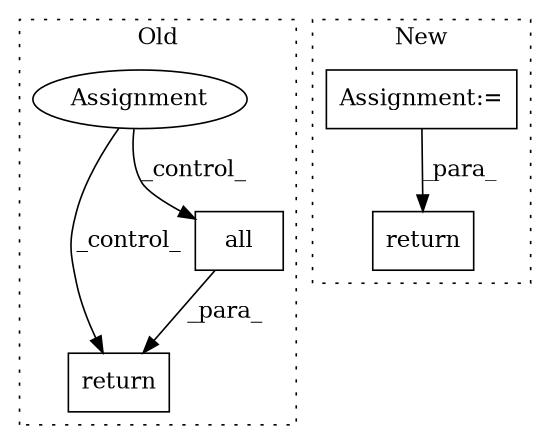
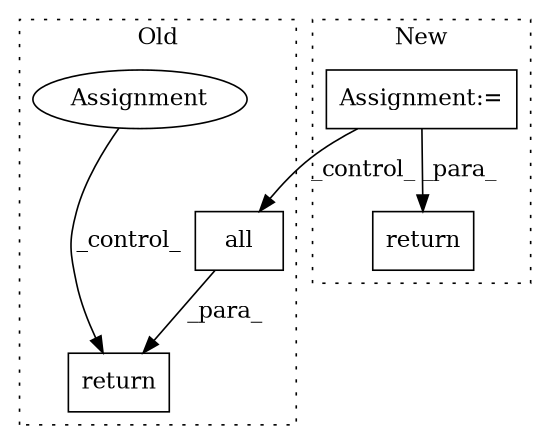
edge "Assignment" -> "all": now "Assignment:=" -> "all"
